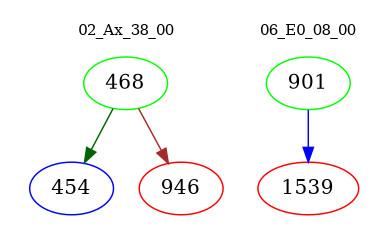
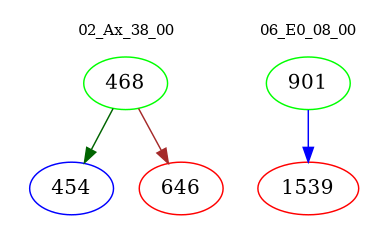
node "946": label "946" -> "646"
